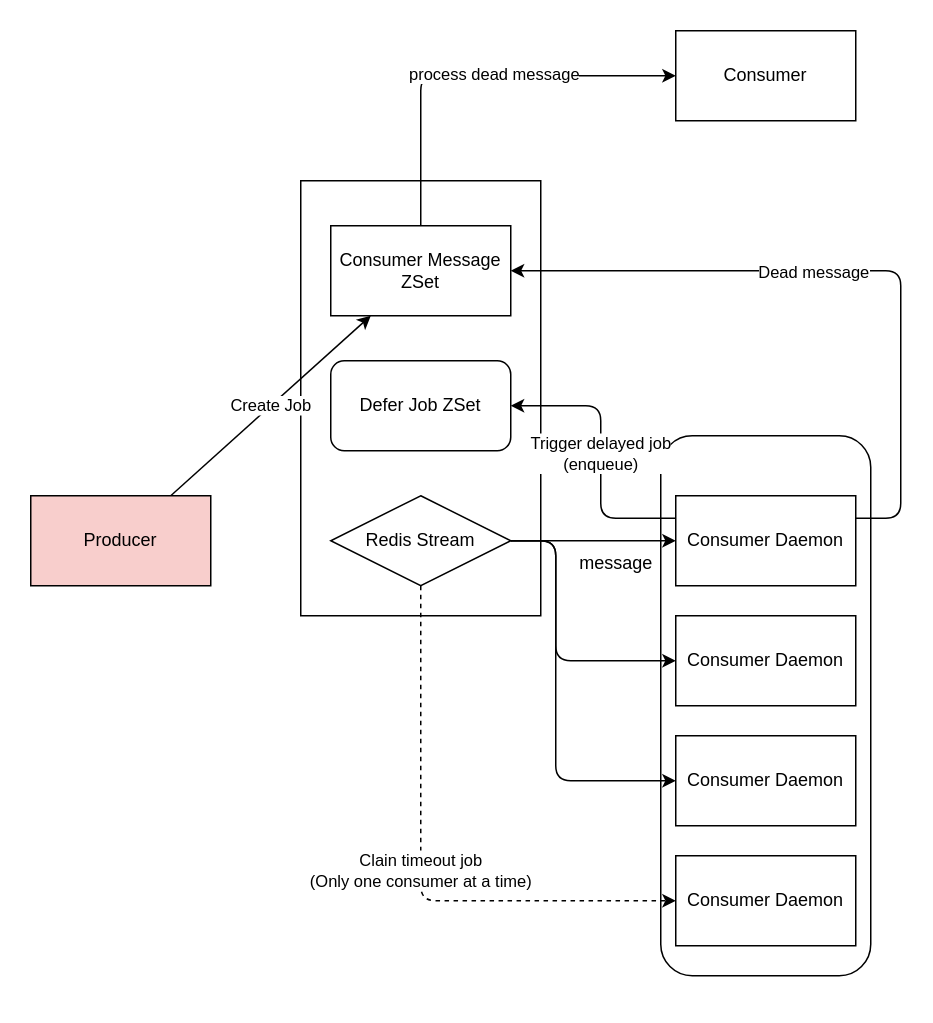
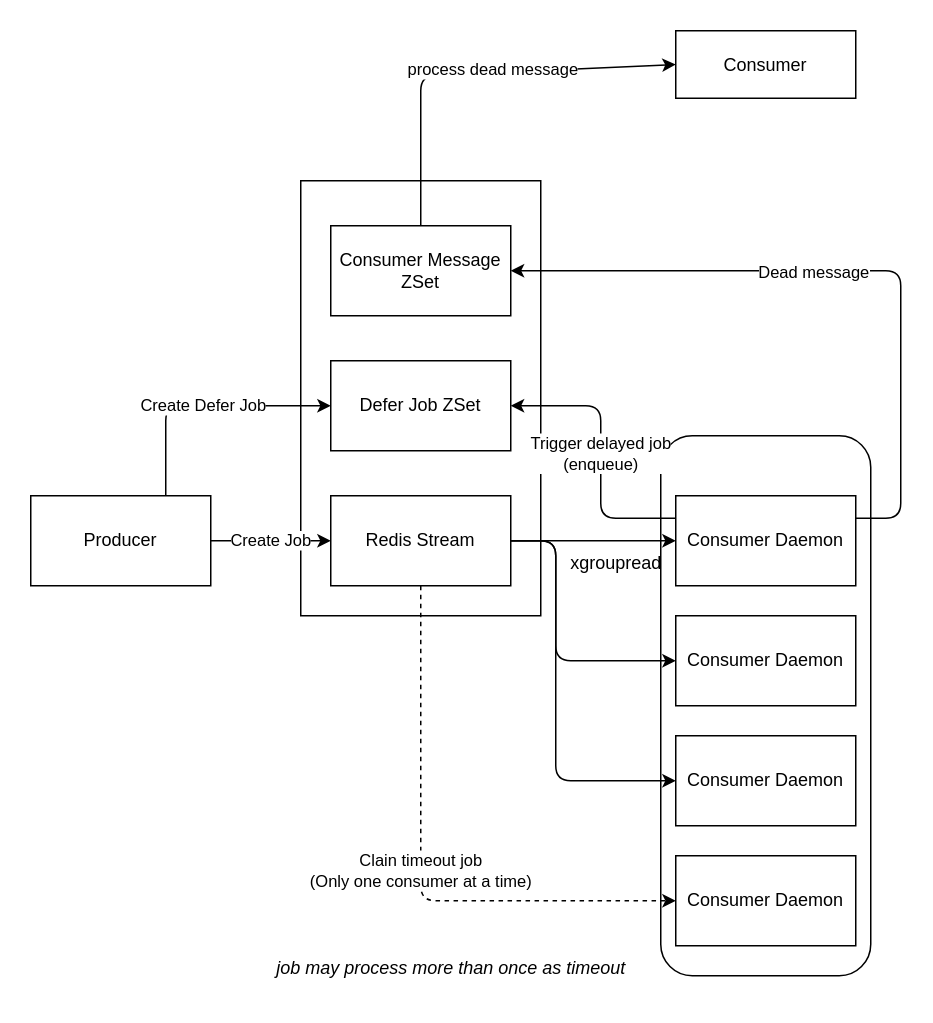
node "Consumer": size 180x90 -> 180x68
edge "Producer" -> "Defer Job ZSet": added, label "Create Defer Job"
node "Defer Job ZSet": shape rounded rectangle -> rectangle
edge "Producer" -> "Consumer Message ZSet": now "Producer" -> "Redis Stream"
node "Producer": fillcolor #f8cecc -> #ffffff
node "Redis Stream": shape diamond -> rectangle
node "message": label "message" -> "xgroupread"
node "job may process more than once as timeout": added
